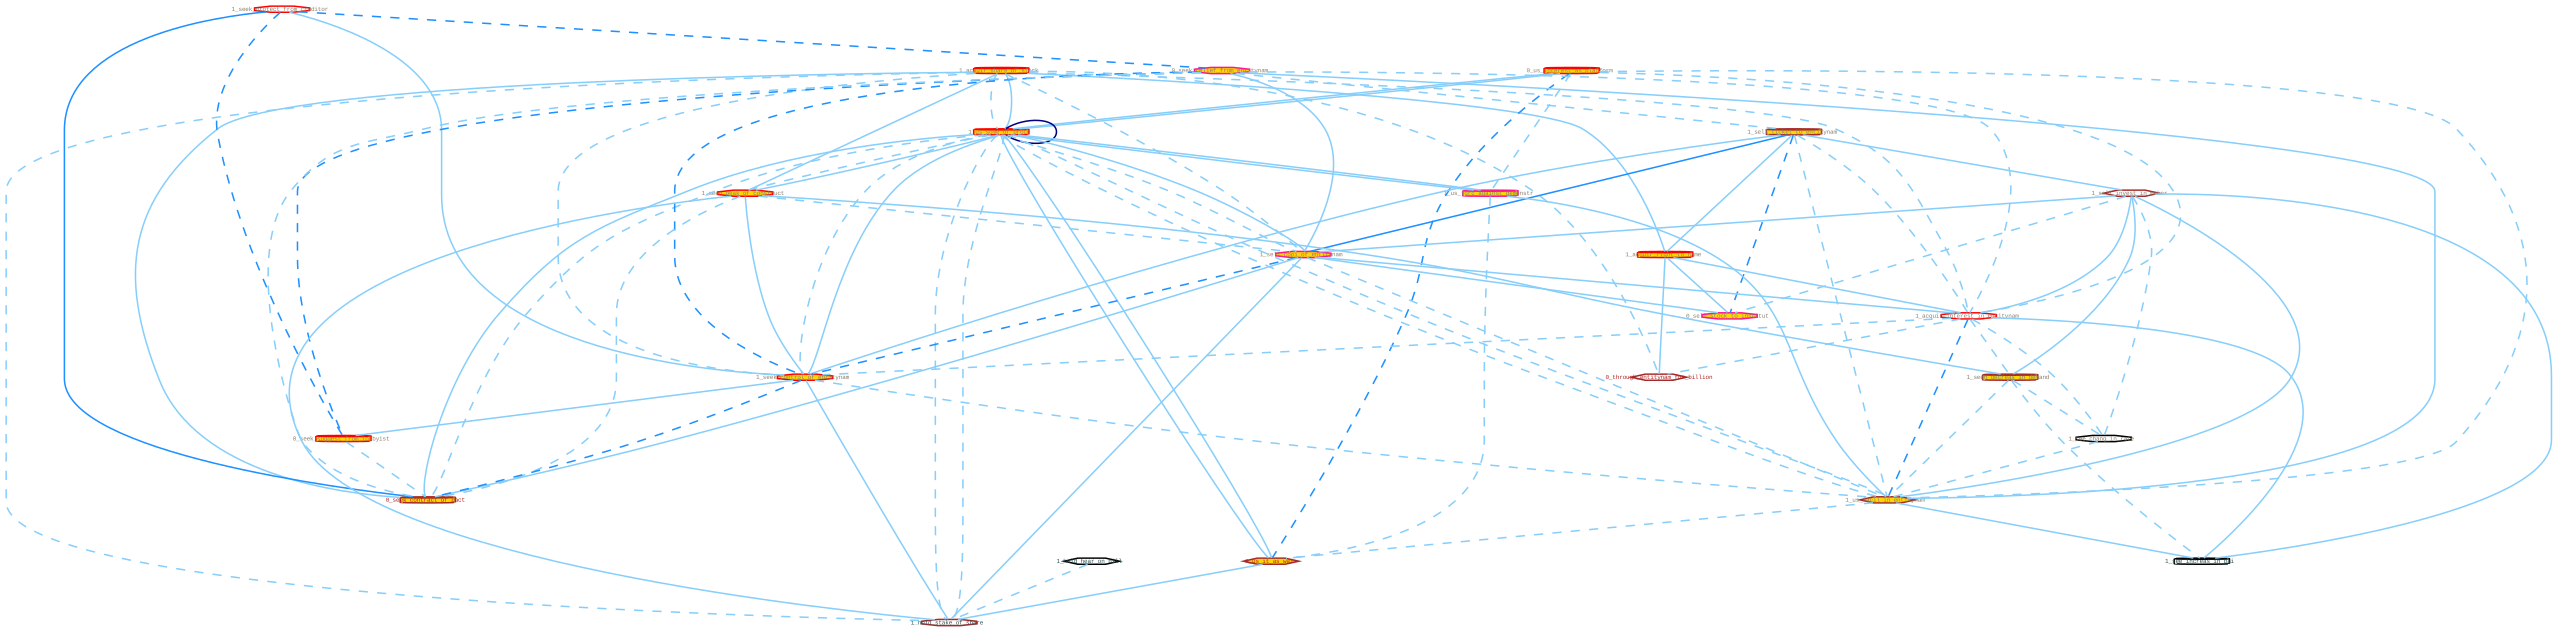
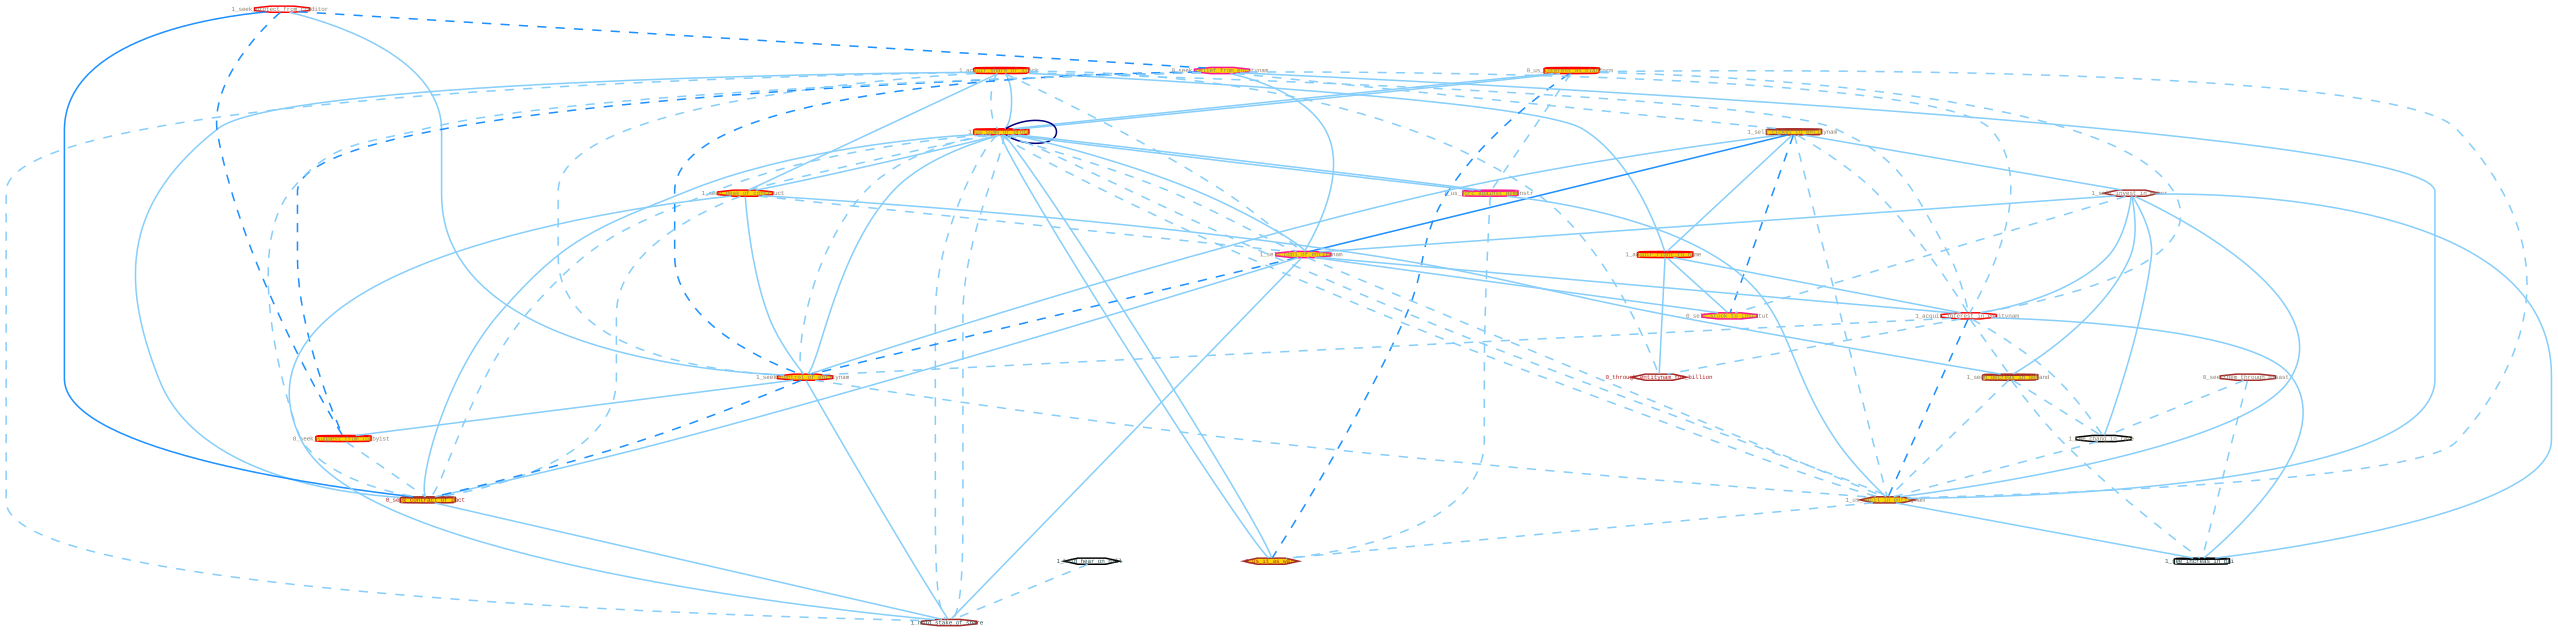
edge "1_sell_invest_in_maker" -- "1_see_chang_in_rate": style dashed -> solid
node "0_see_them_through_disast": added
edge "0_us_it_as_wai" -- "1_hold_stake_of_share": now "0_seek_contract_of_pact" -- "1_hold_stake_of_share"
